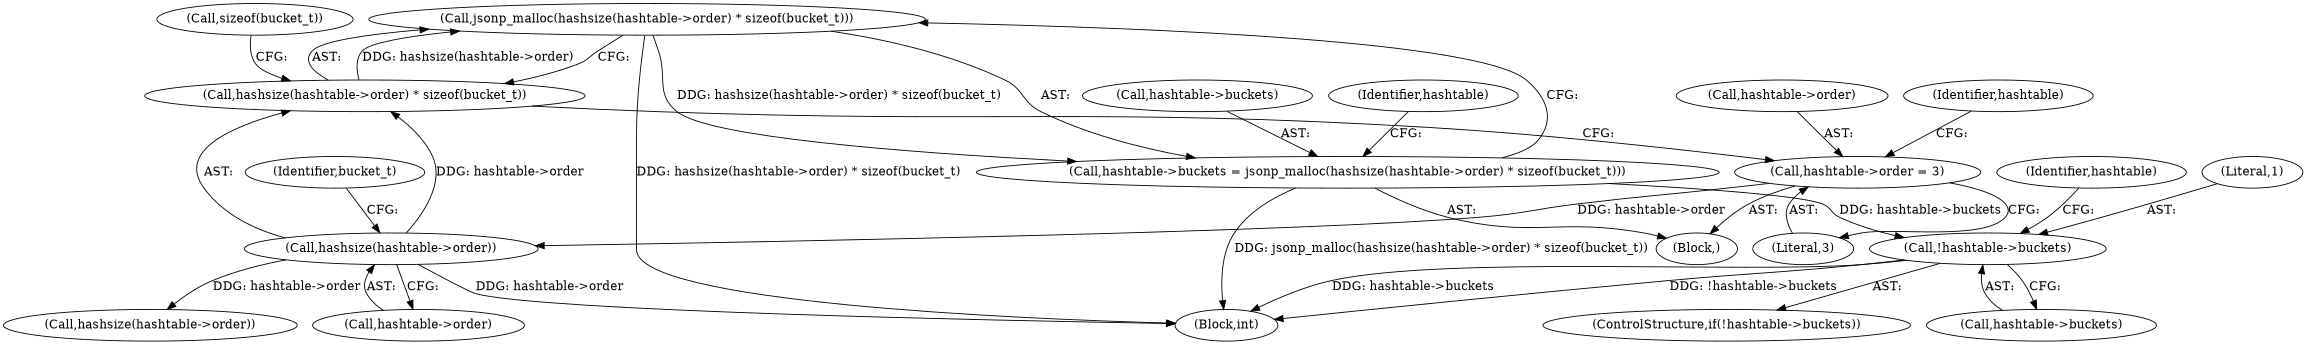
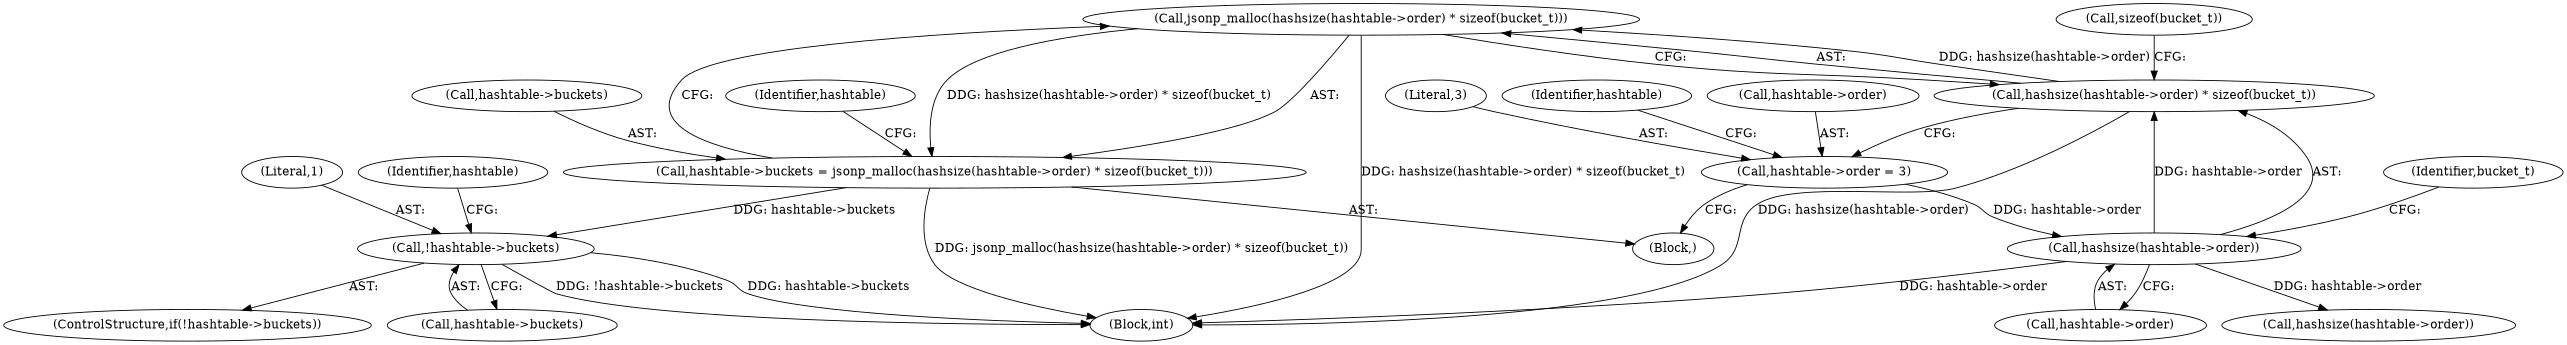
edge "(Call,hashtable->order = 3)" -> "(Block,)": label "AST: " -> "CFG: "
edge "(Call,hashtable->order = 3)" -> "(Literal,3)": removed, label "CFG:"
edge "(Call,hashsize(hashtable->order) * sizeof(bucket_t))" -> "(Block,int)": added, label "DDG: hashsize(hashtable->order)"
